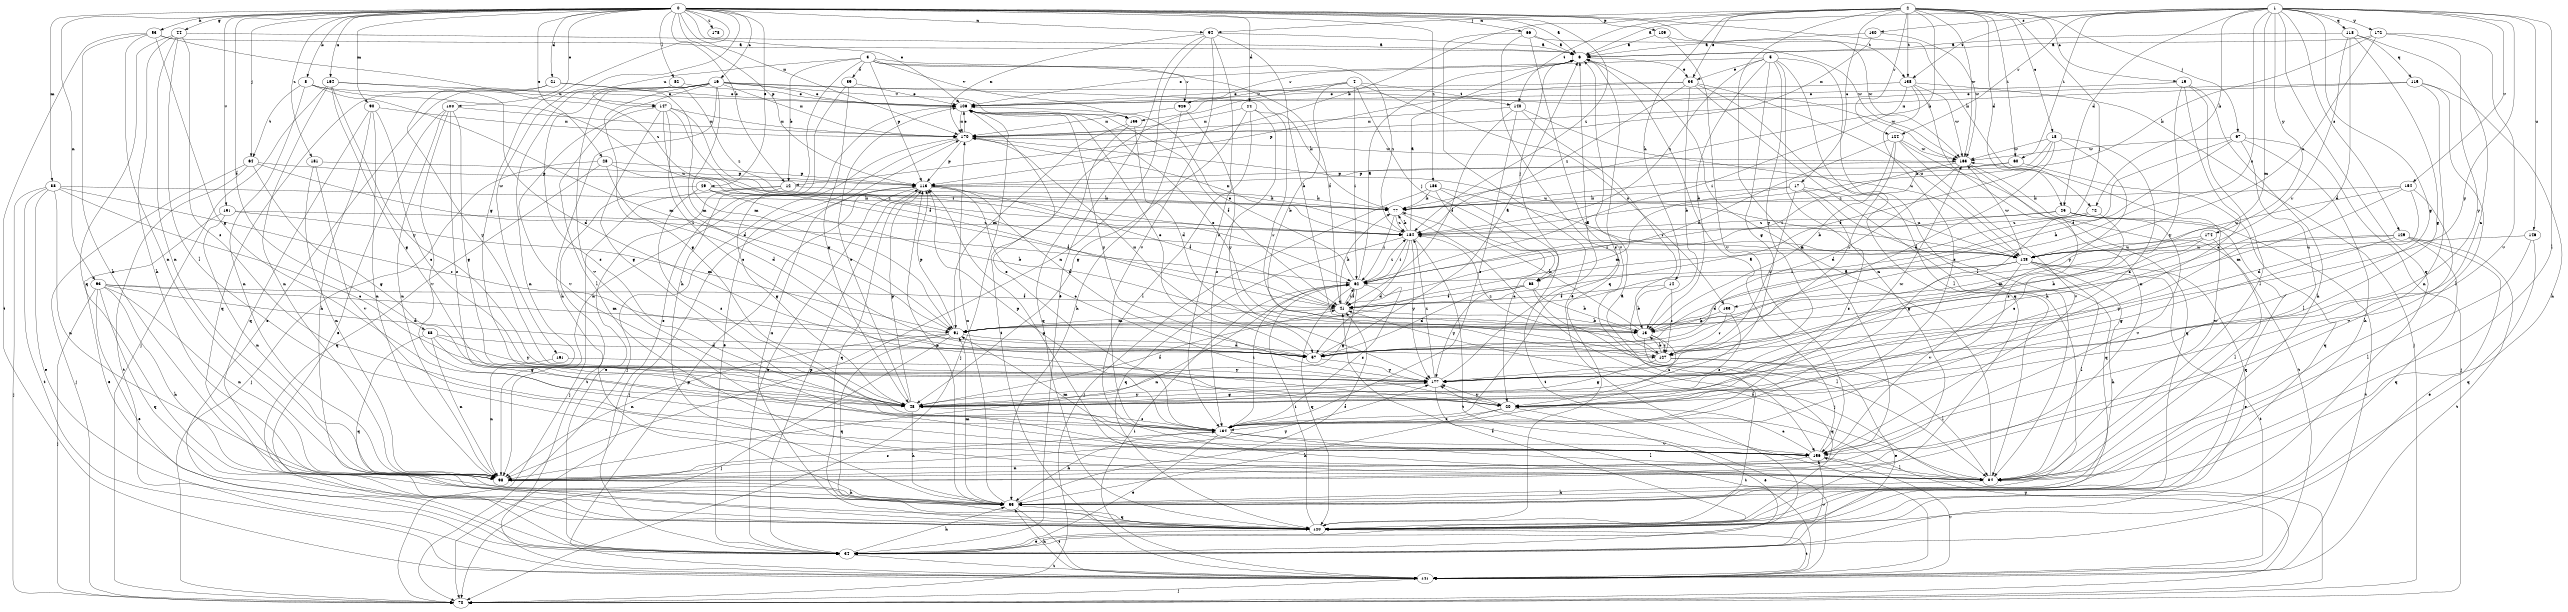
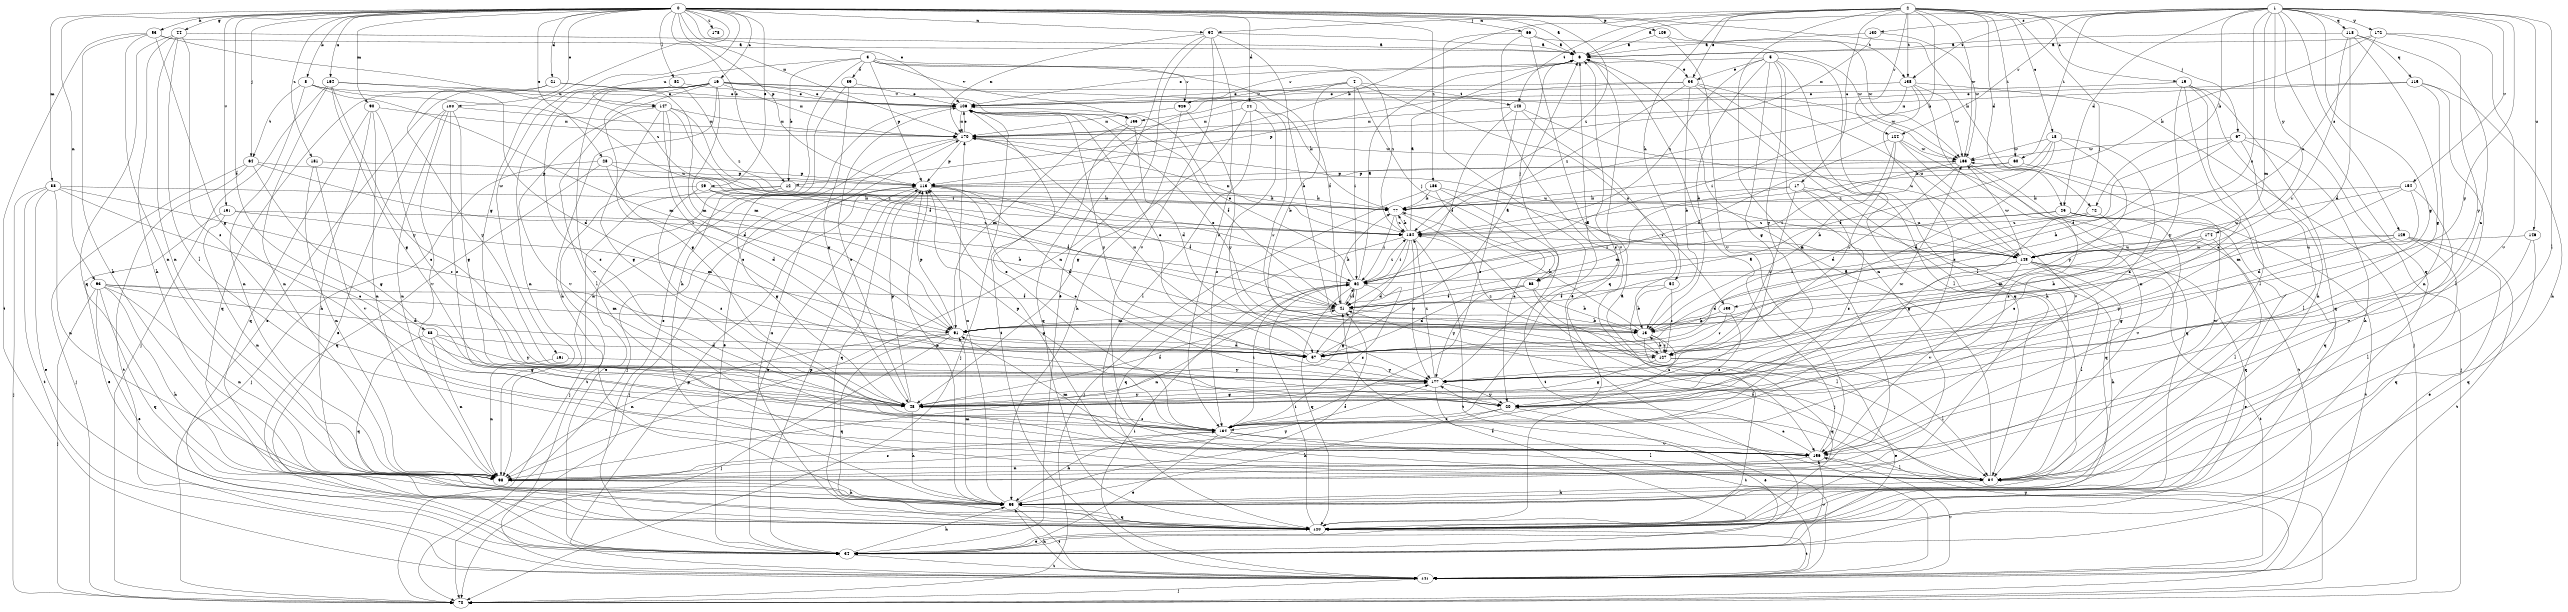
node "14": label "14" -> "54"
edge "20" -> "177": reversed
edge "19" -> "120": added, label "q"
